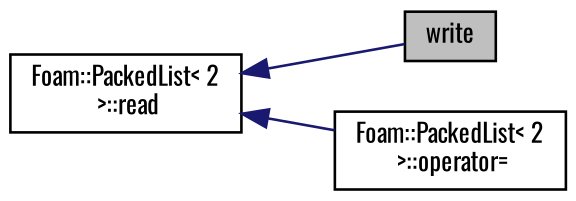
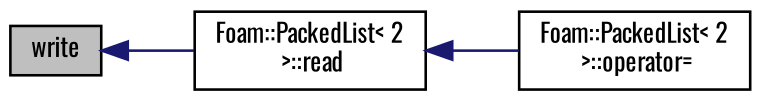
edge "write" -> "Foam::PackedList< 2 >::read": reversed
